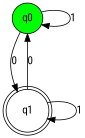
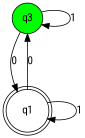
node "q0": label "q0" -> "q3"
